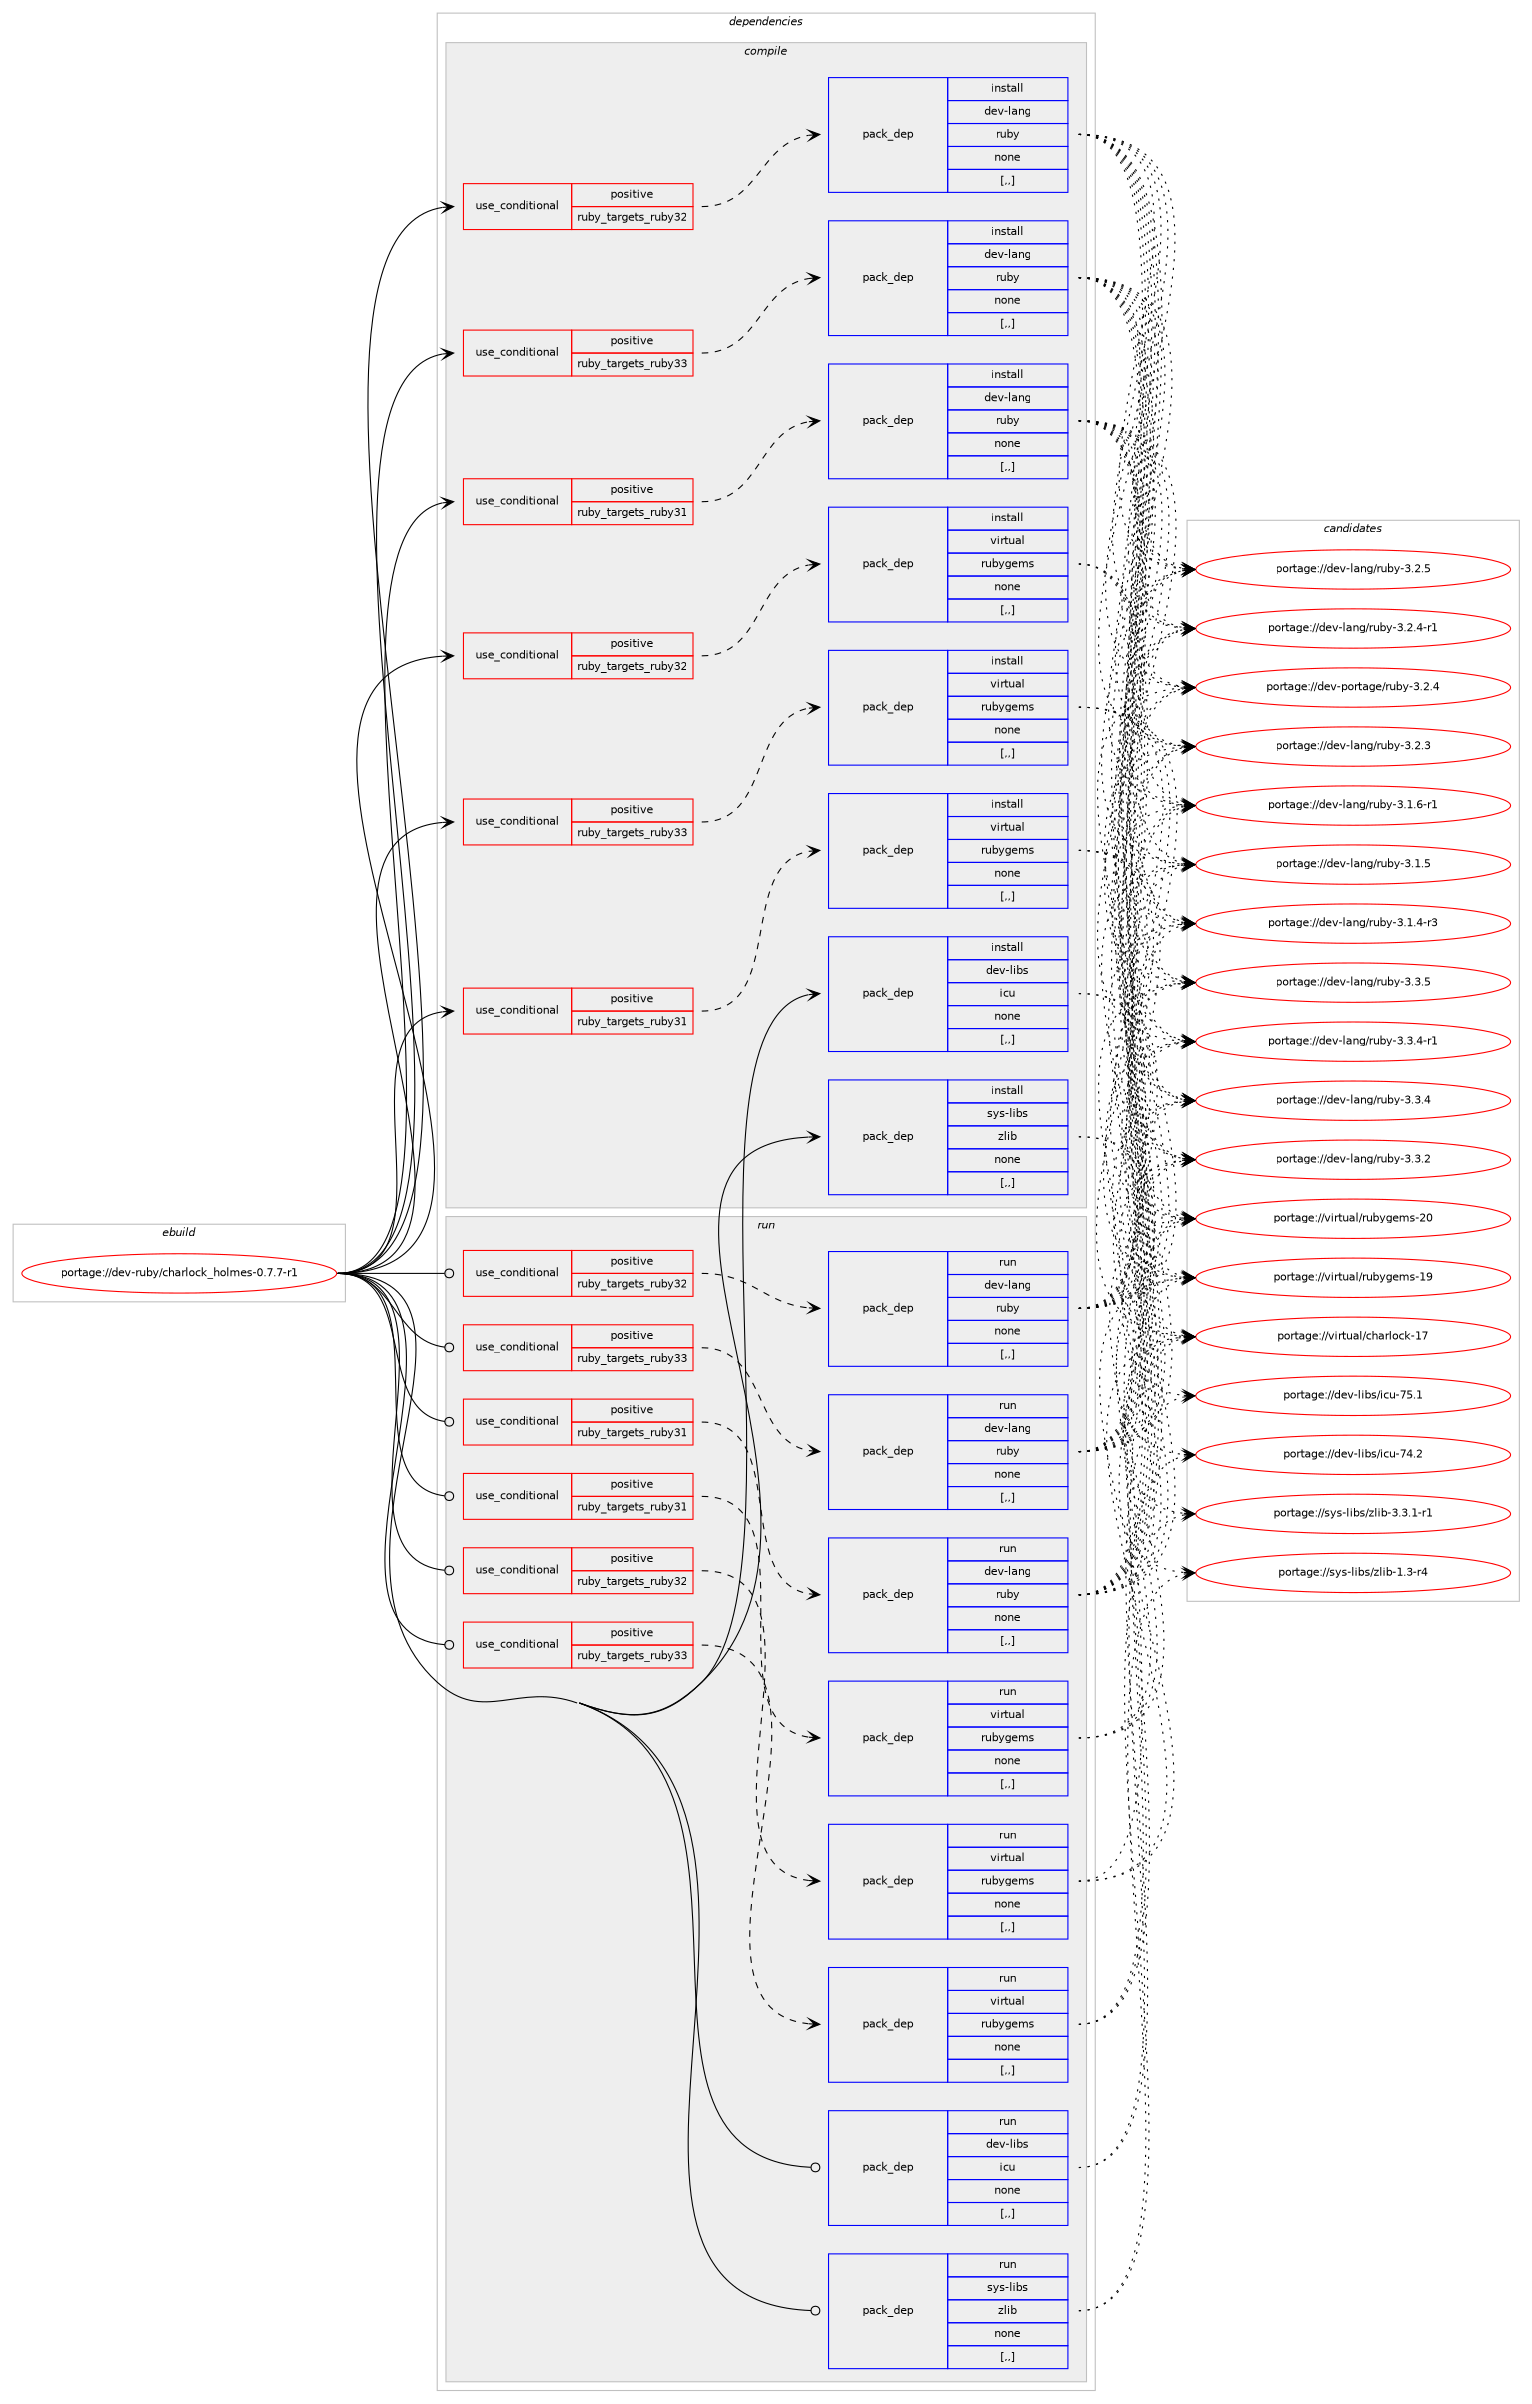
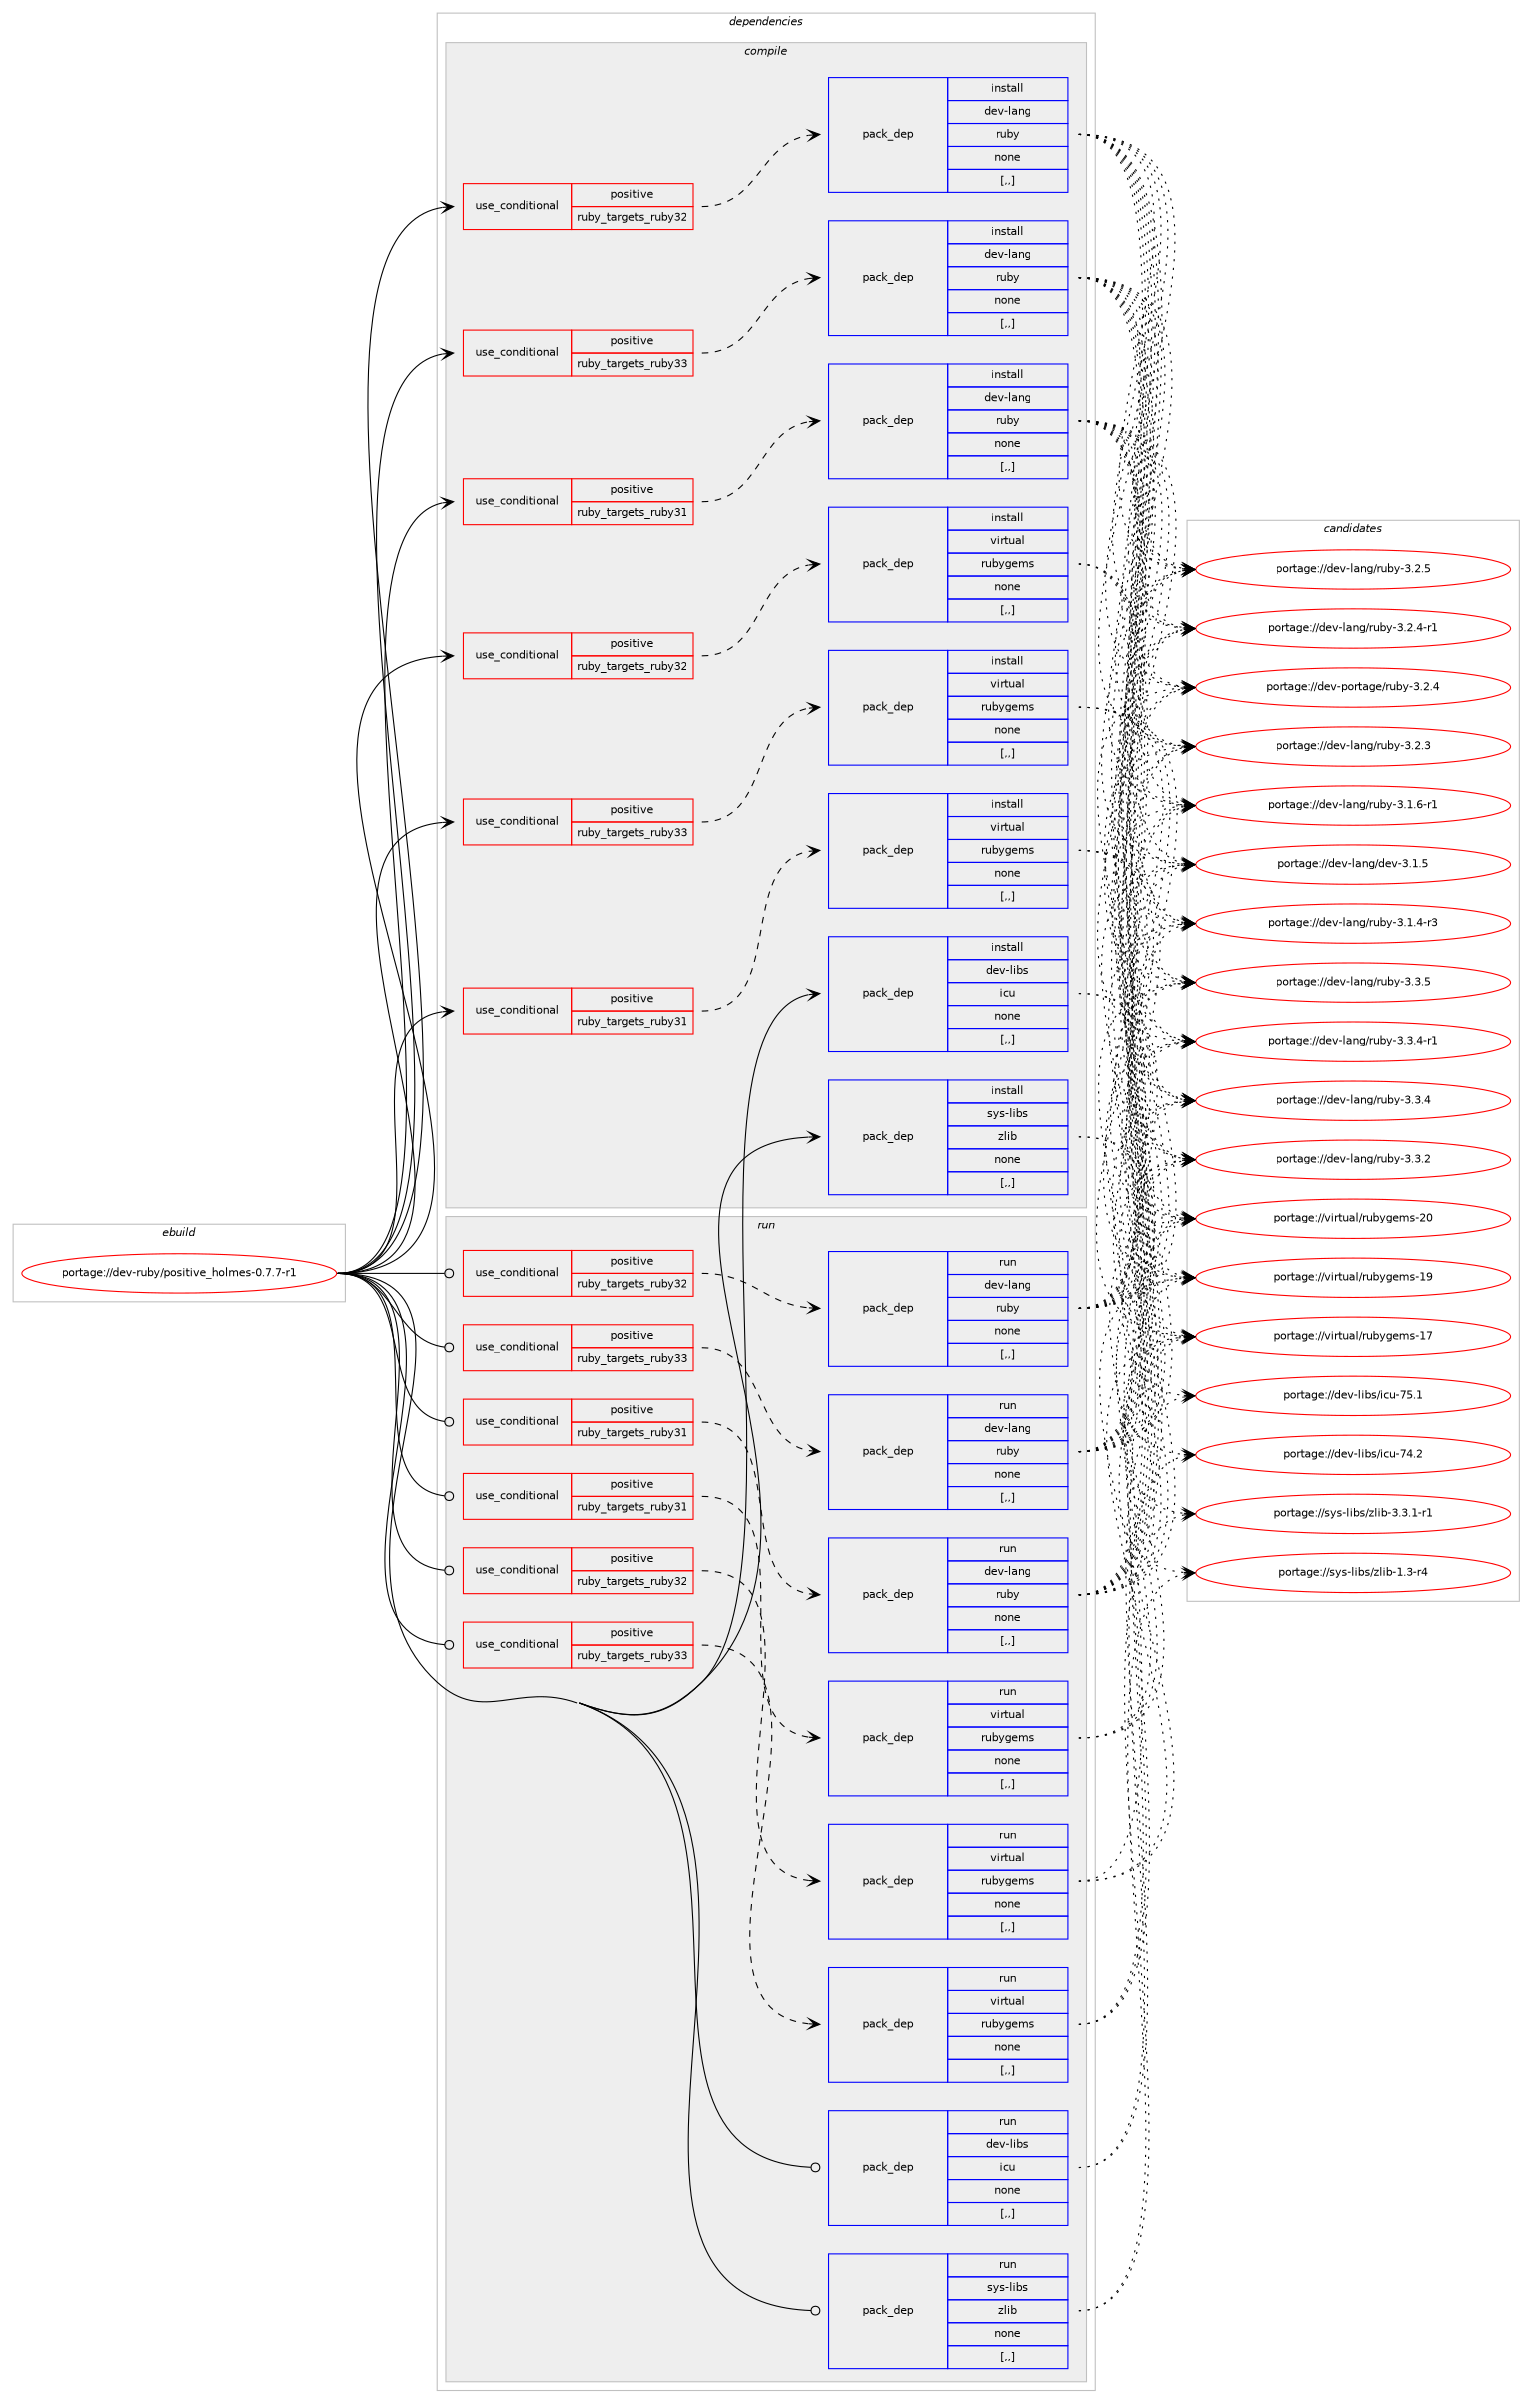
node "portage://dev-lang/ruby-3.1.5": label "portage://dev-lang/ruby-3.1.5" -> "portage://dev-lang/dev-3.1.5"
node "portage://dev-ruby/charlock_holmes-0.7.7-r1": label "portage://dev-ruby/charlock_holmes-0.7.7-r1" -> "portage://dev-ruby/positive_holmes-0.7.7-r1"
node "portage://virtual/charlock-17": label "portage://virtual/charlock-17" -> "portage://virtual/rubygems-17"
